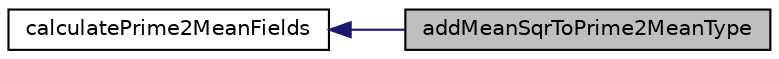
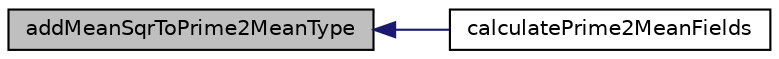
edge "addMeanSqrToPrime2MeanType" -> "calculatePrime2MeanFields": reversed
